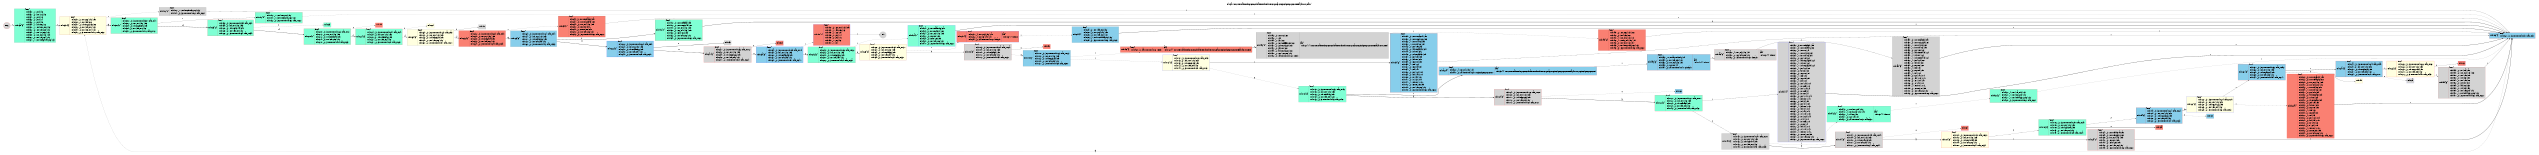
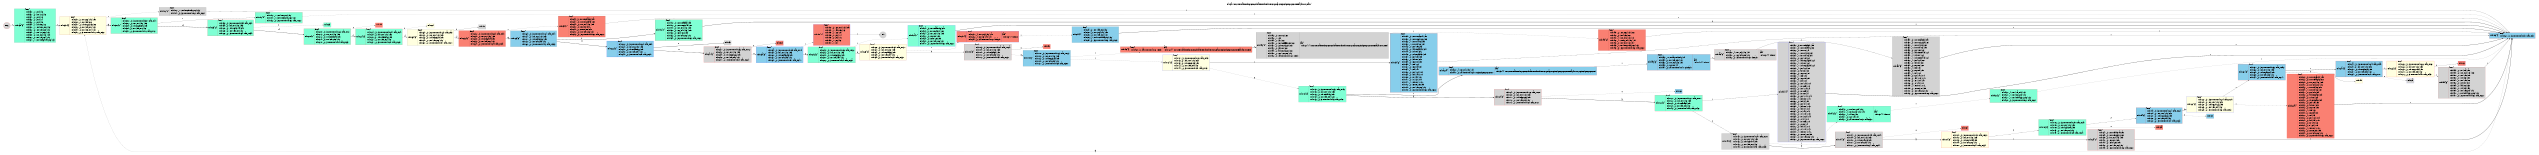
edge "0x4017e6 [25]" -> "0x4018ba": style bold -> dashed
